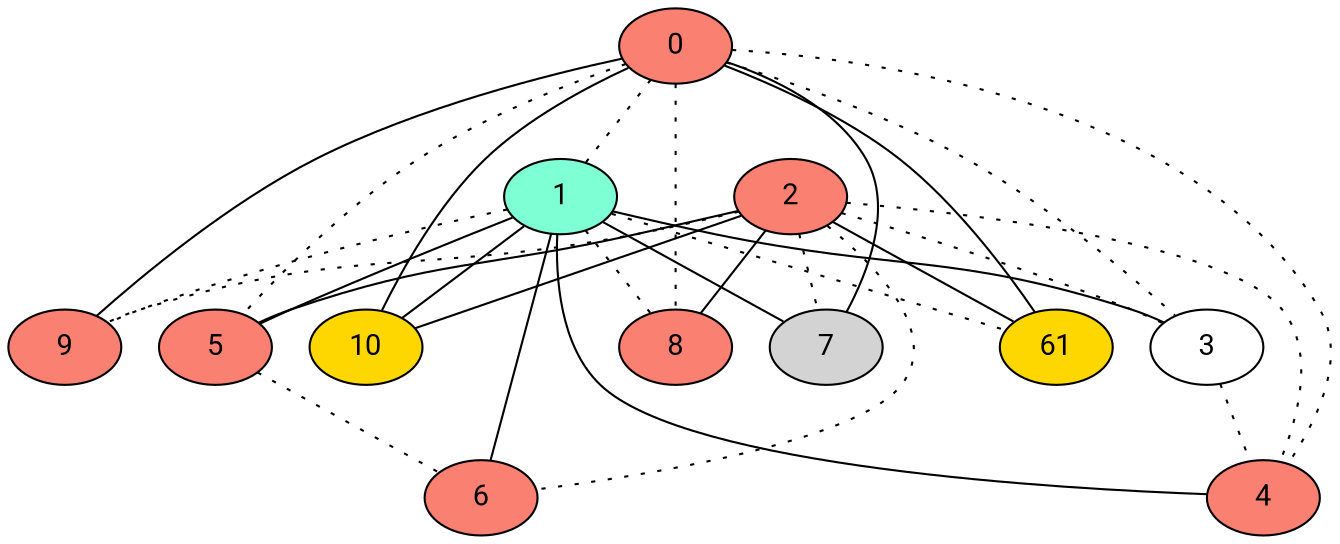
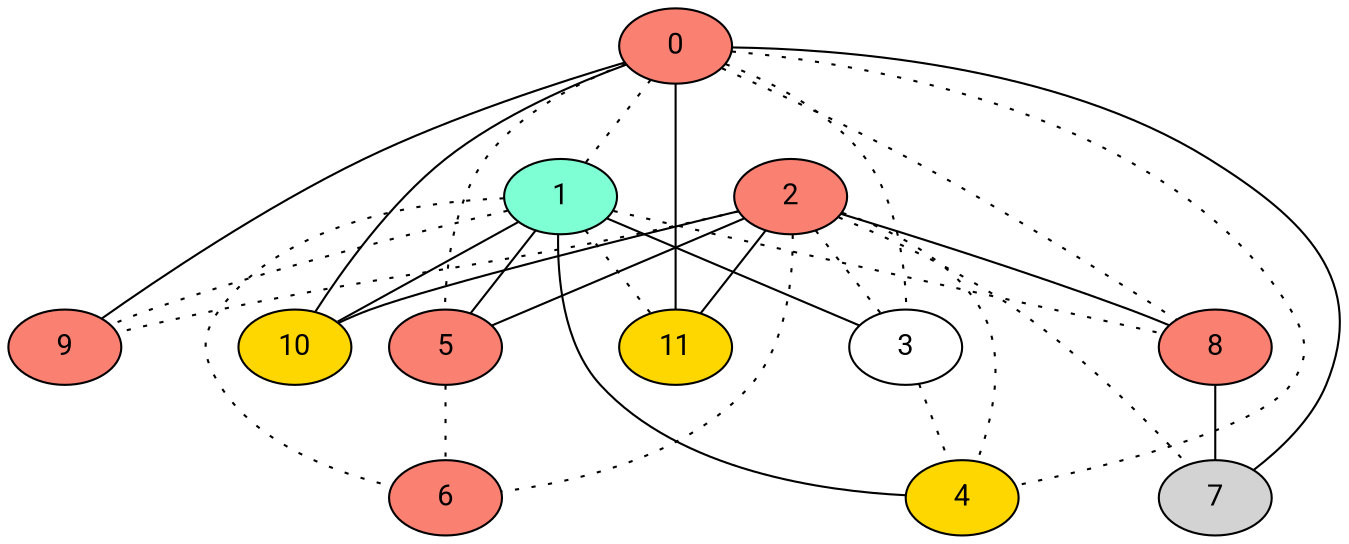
edge "1" -- "7": now "8" -- "7"
edge "1" -- "6": style solid -> dotted
node "61": label "61" -> "11"
node "4": fillcolor salmon -> gold
